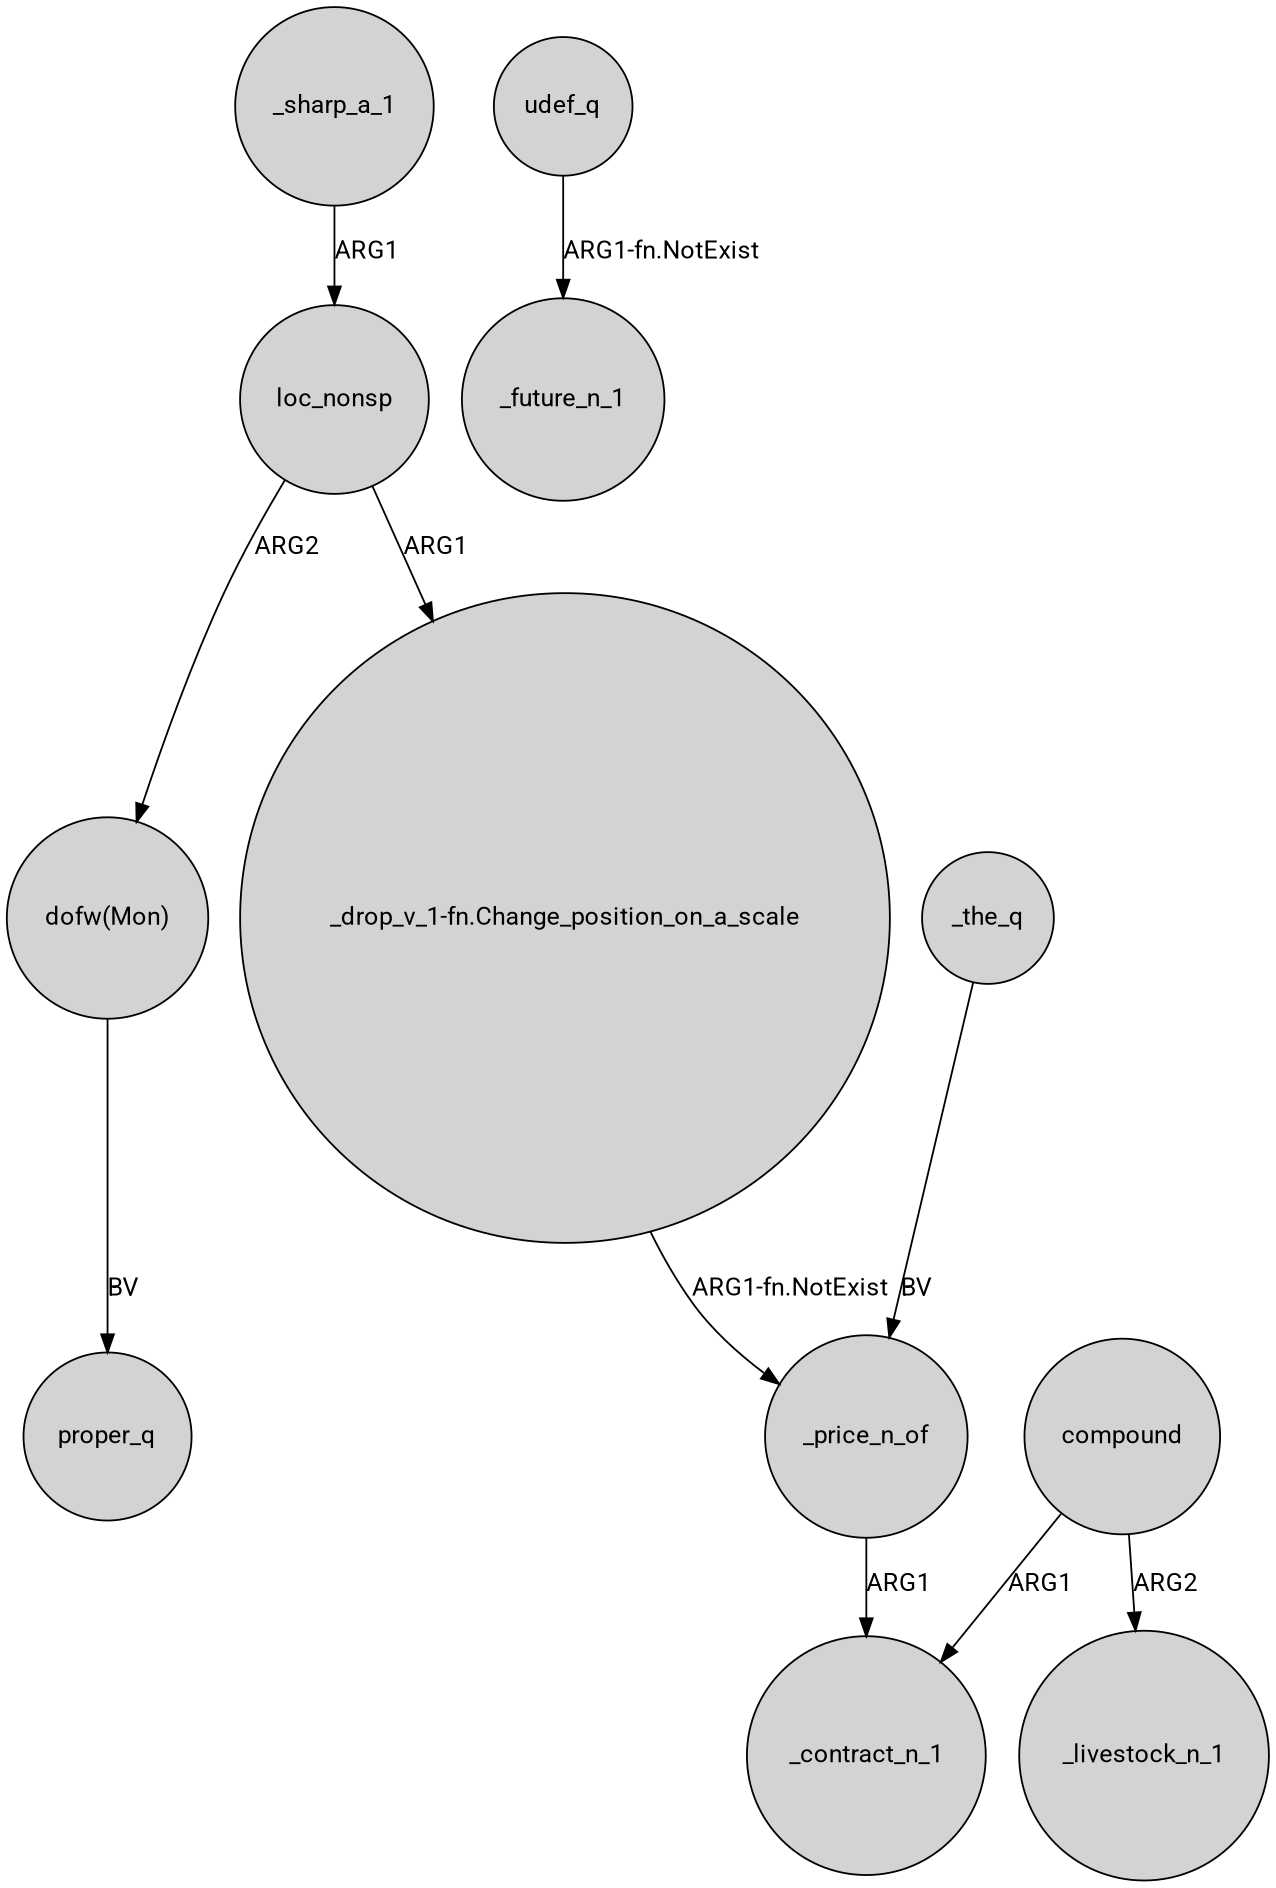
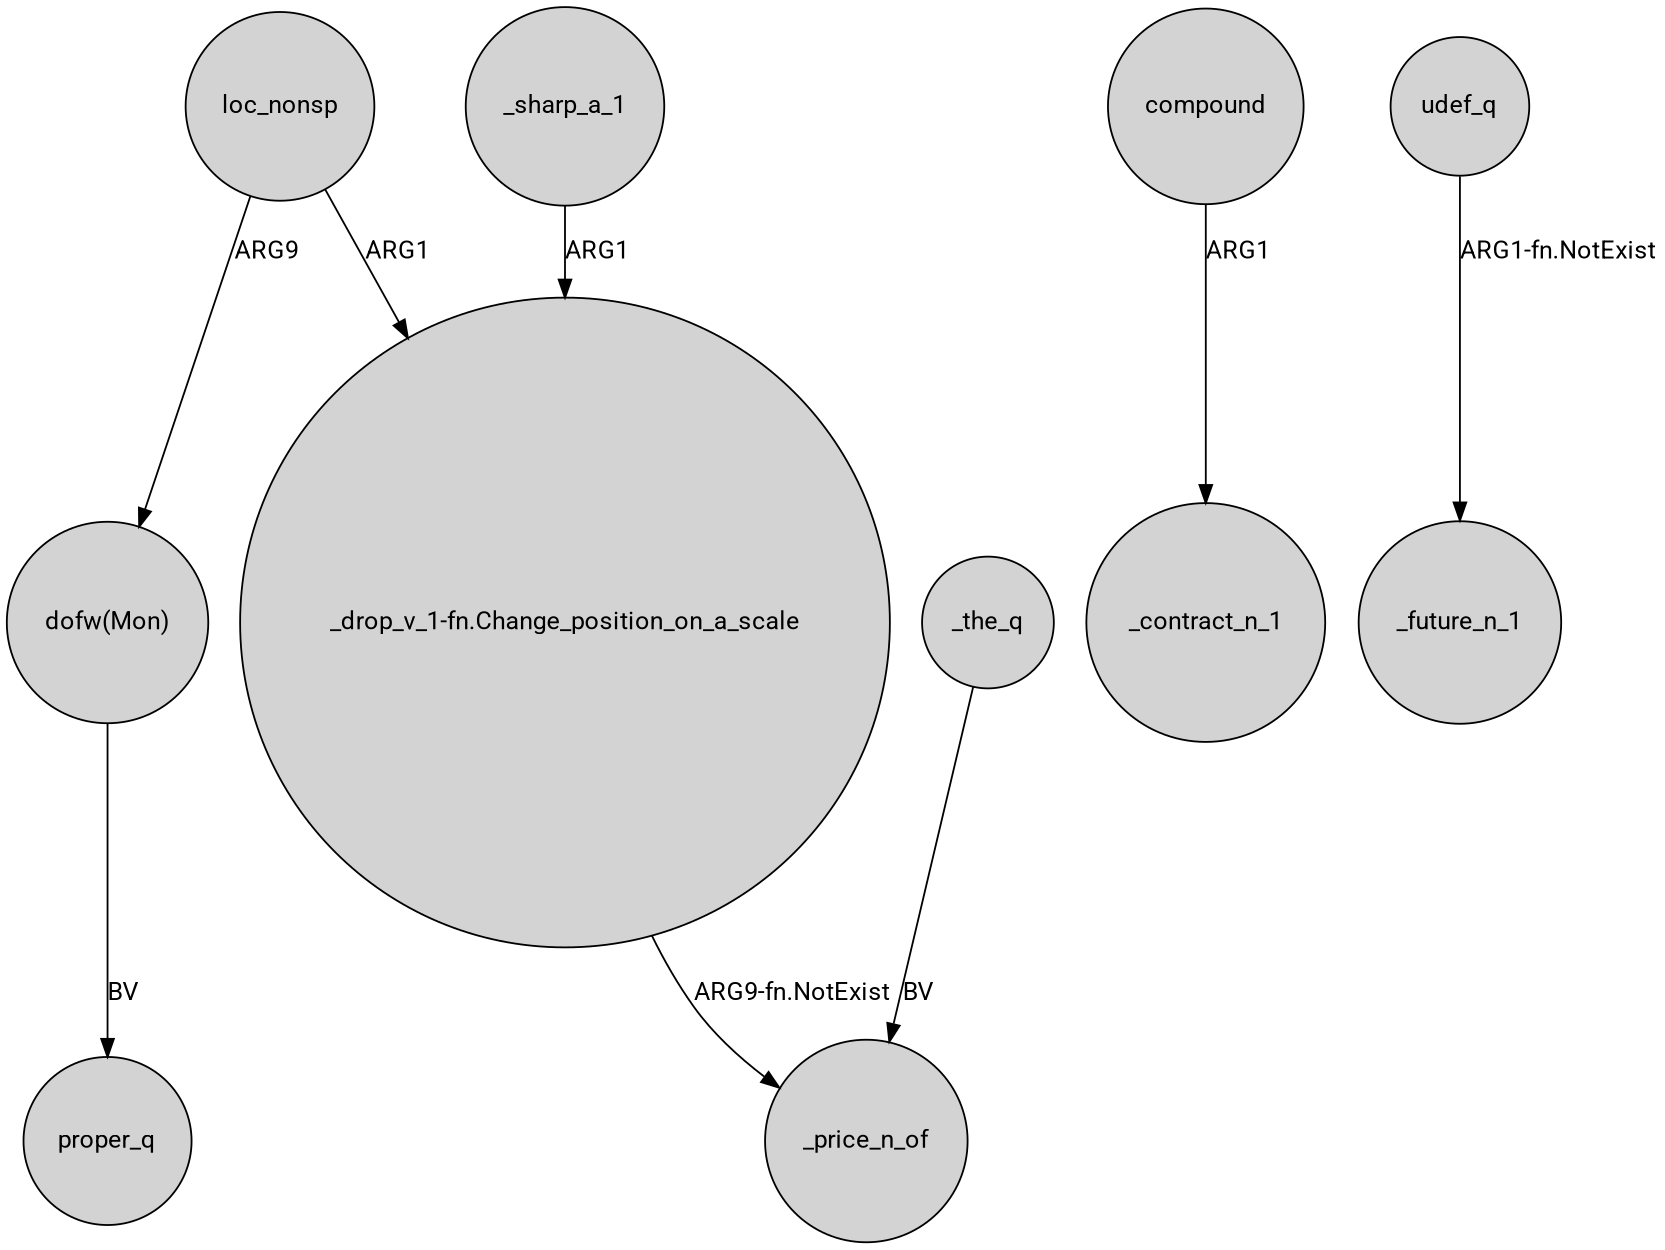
edge "_sharp_a_1" -> "loc_nonsp": now "_sharp_a_1" -> "_drop_v_1-fn.Change_position_on_a_scale"
edge "loc_nonsp" -> "dofw(Mon)": label "ARG2" -> "ARG9"
edge "_drop_v_1-fn.Change_position_on_a_scale" -> "_price_n_of": label "ARG1-fn.NotExist" -> "ARG9-fn.NotExist"
edge "_price_n_of" -> "_contract_n_1": removed, label "ARG1"
node "_livestock_n_1": removed
